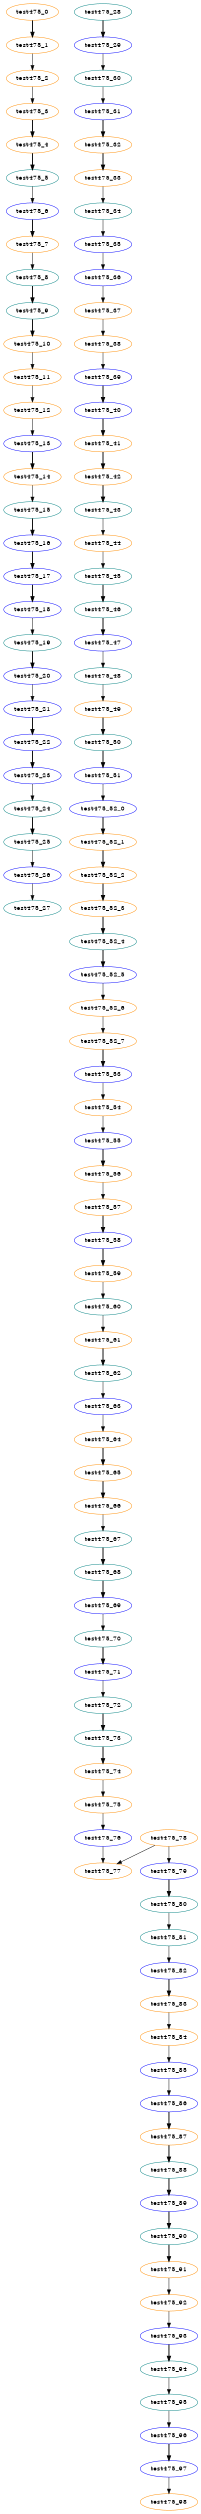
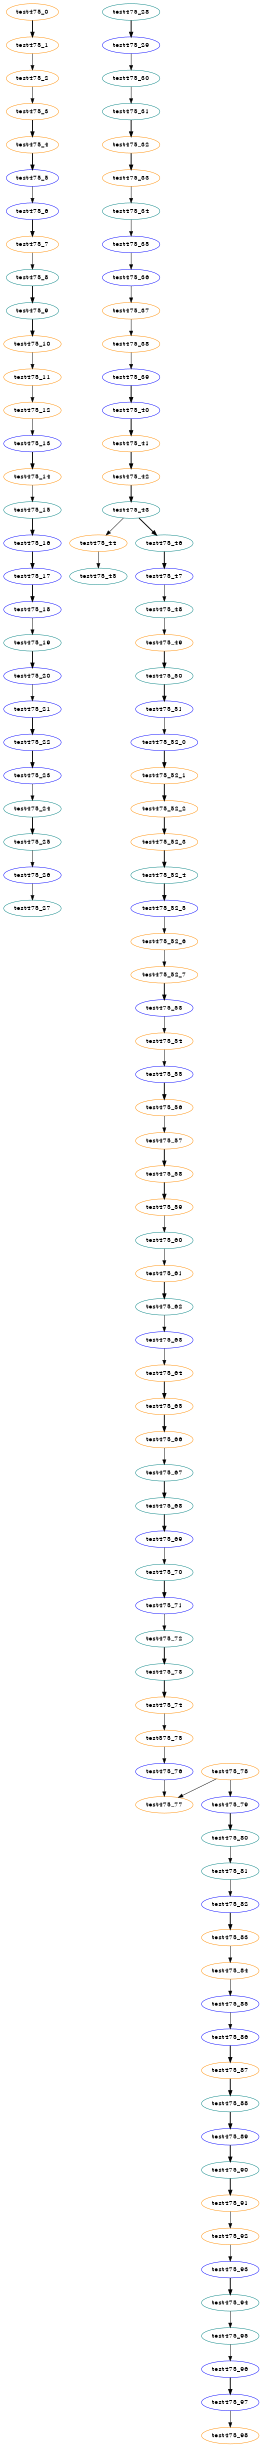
node "test475_31": color blue -> teal
node "test475_5": color teal -> blue
edge "test475_45" -> "test475_46": now "test475_43" -> "test475_46"
node "test475_58": color blue -> darkorange
node "test475_75": label "test475_75" -> "test575_75"
